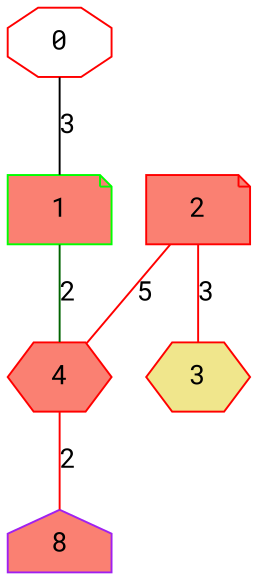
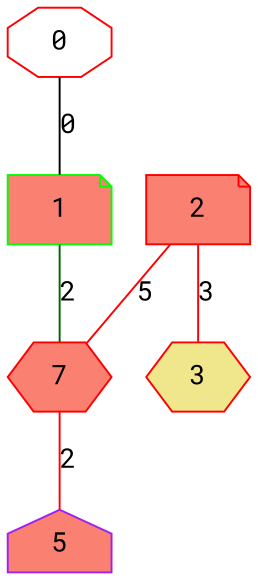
edge "0" -- "1": label "3" -> "0"
node "4": label "4" -> "7"
node "8": label "8" -> "5"
